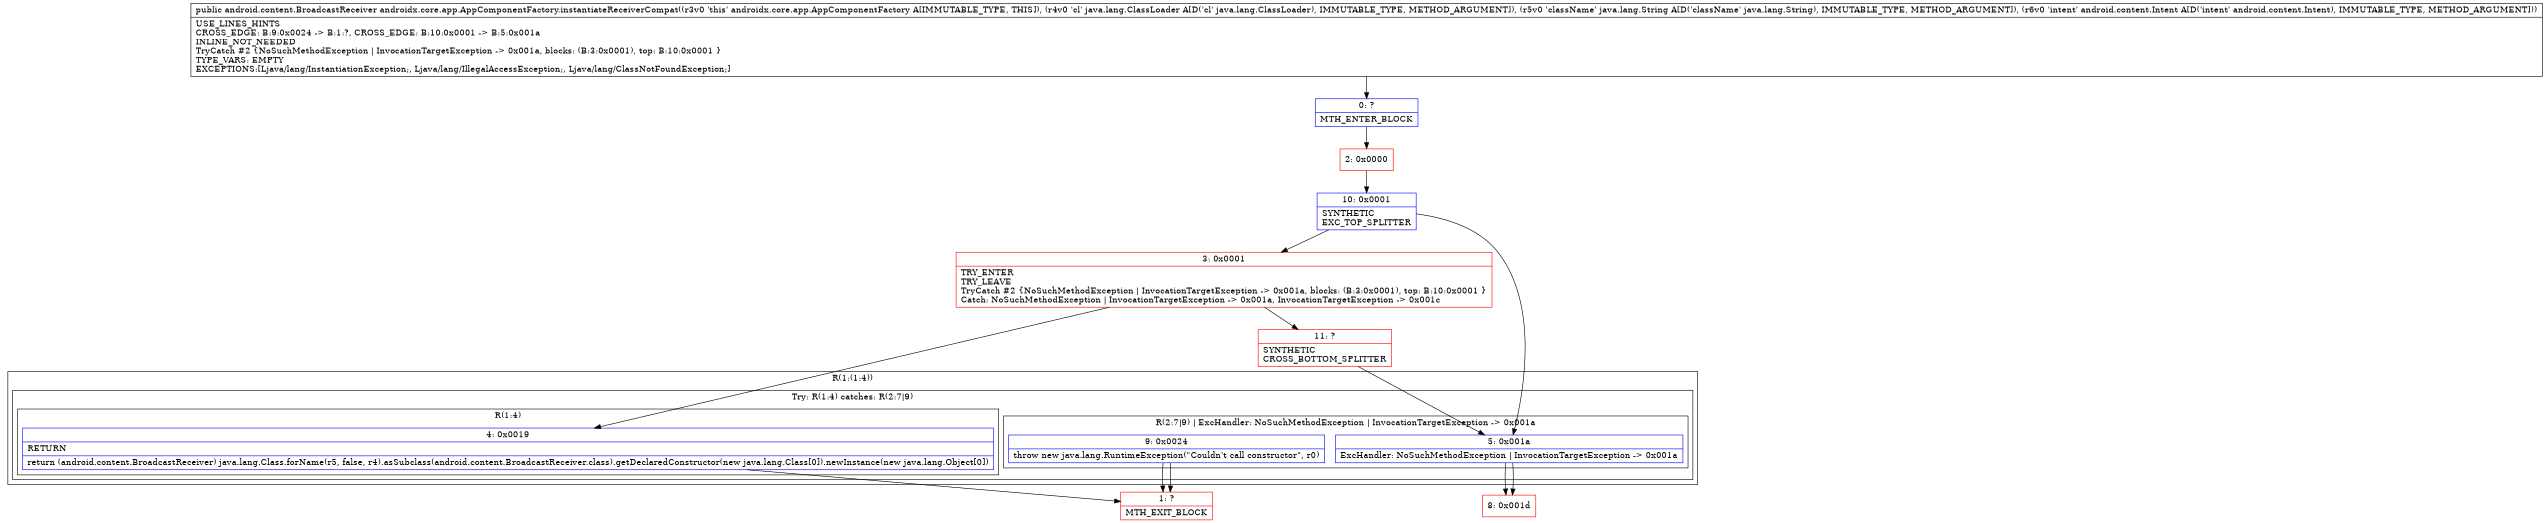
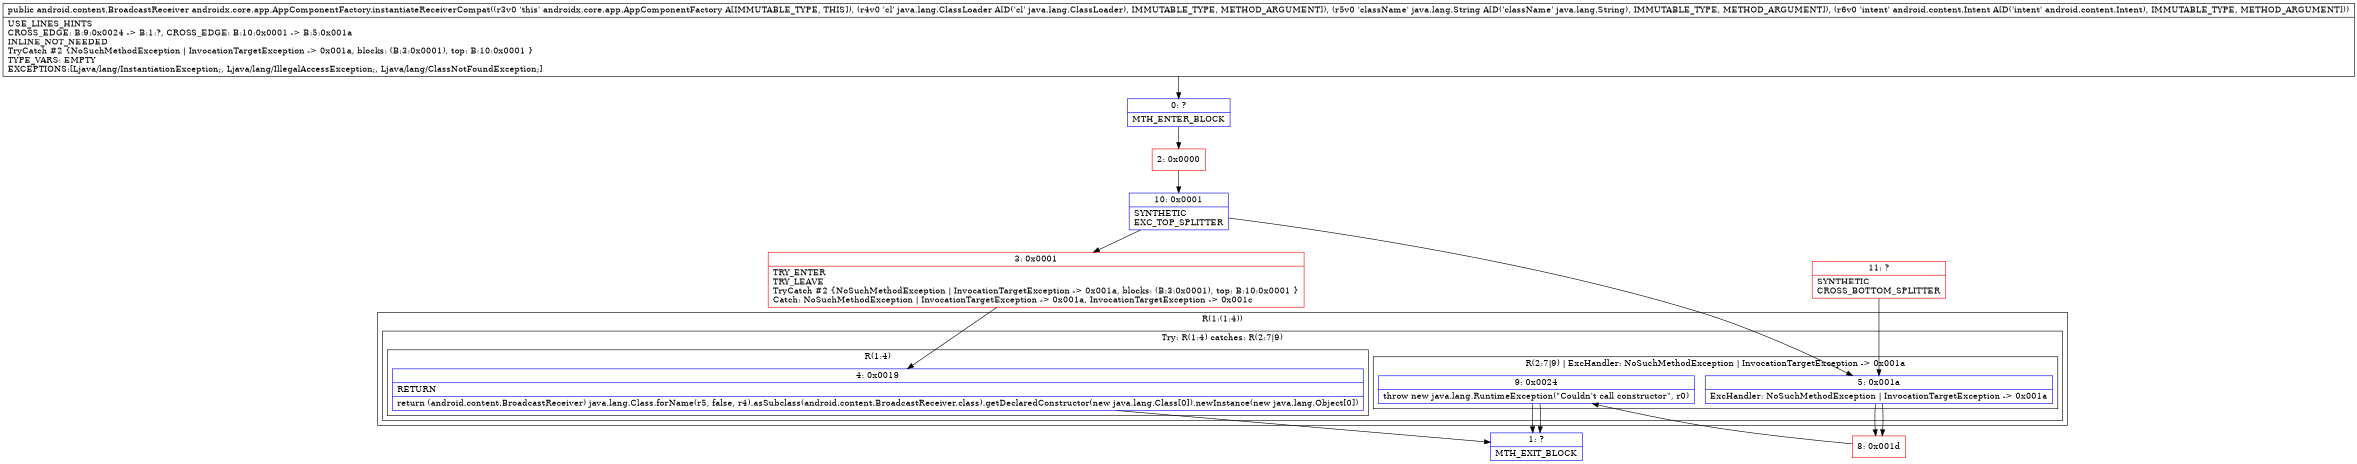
edge "3: 0x0001" -> "11: ?": removed
edge "8: 0x001d" -> "9: 0x0024": added
node "1: ?": color red -> blue
